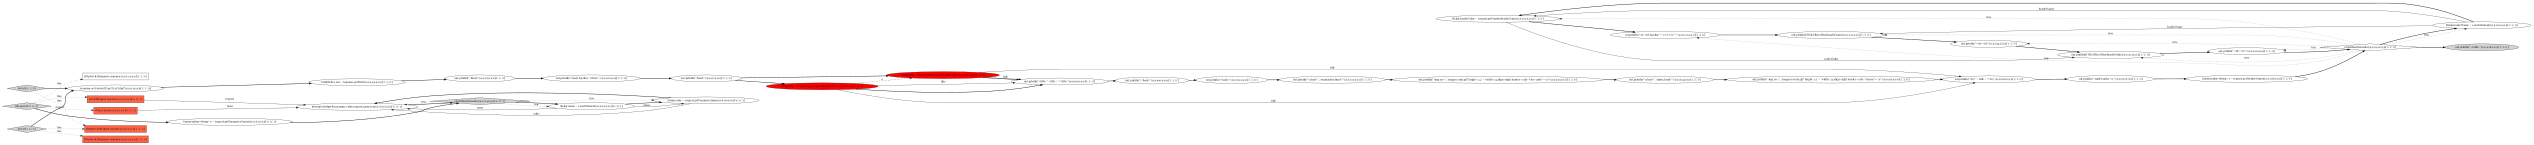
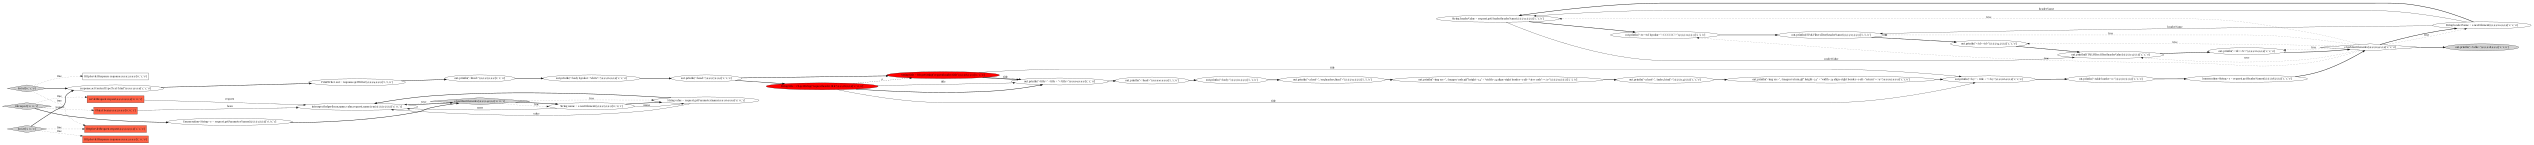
edge "introspect['0', '0', '1']" -> "HttpServletResponse response@@@2@@@['0', '1', '0']": now "doGet['0', '1', '0']" -> "HttpServletResponse response@@@2@@@['0', '1', '0']"
